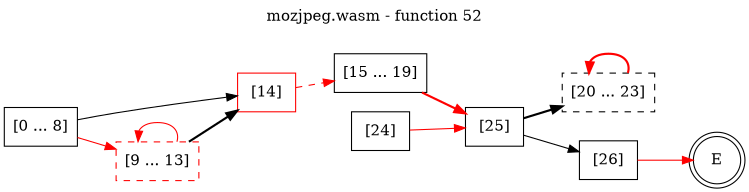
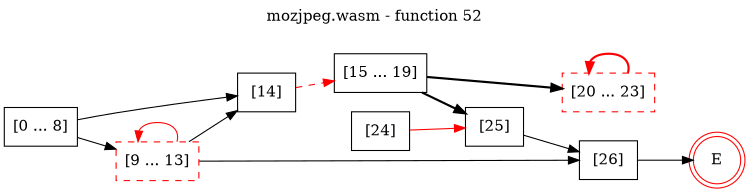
node "[14]": color red -> black
node "[20 ... 23]": color black -> red
edge "[15 ... 19]" -> "[25]": color red -> black
edge "[25]" -> "[20 ... 23]": now "[15 ... 19]" -> "[20 ... 23]"
edge "[9 ... 13]" -> "[14]": style bold -> solid
edge "[0 ... 8]" -> "[9 ... 13]": color red -> black
edge "[26]" -> "E": color red -> black
node "E": color black -> red
edge "[9 ... 13]" -> "[26]": added
